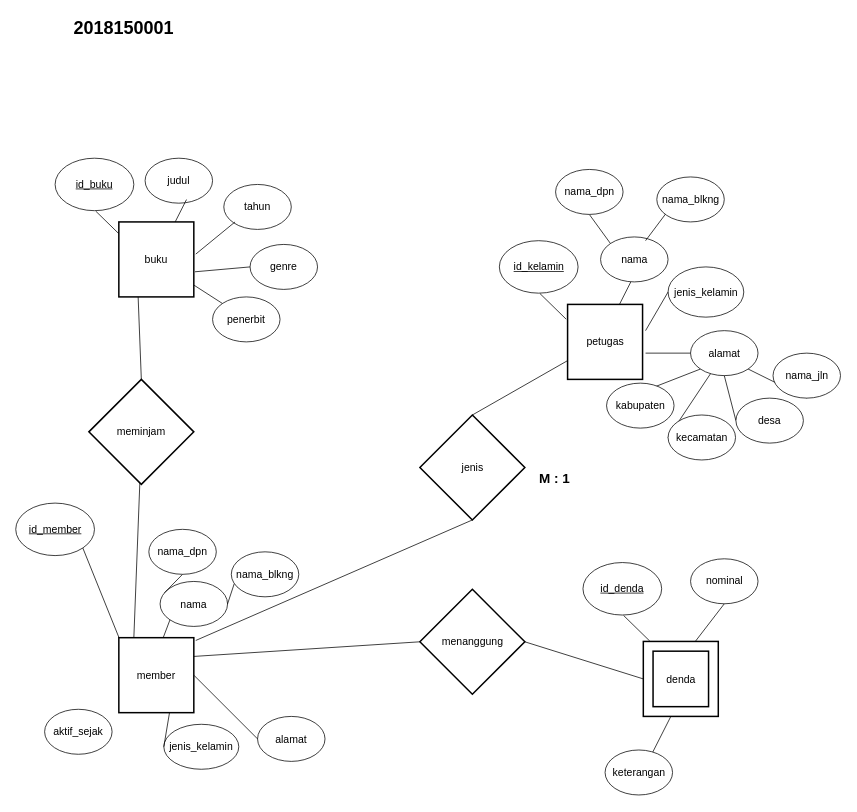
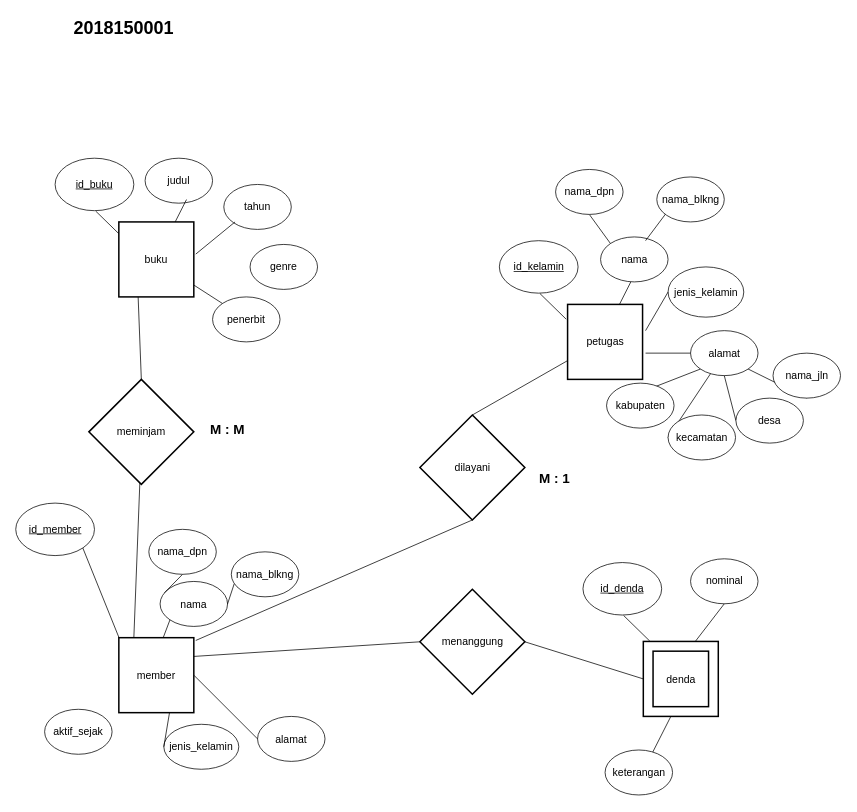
edge "buku" -- "genre": removed
node "M : M": added
node "jenis": label "jenis" -> "dilayani"
